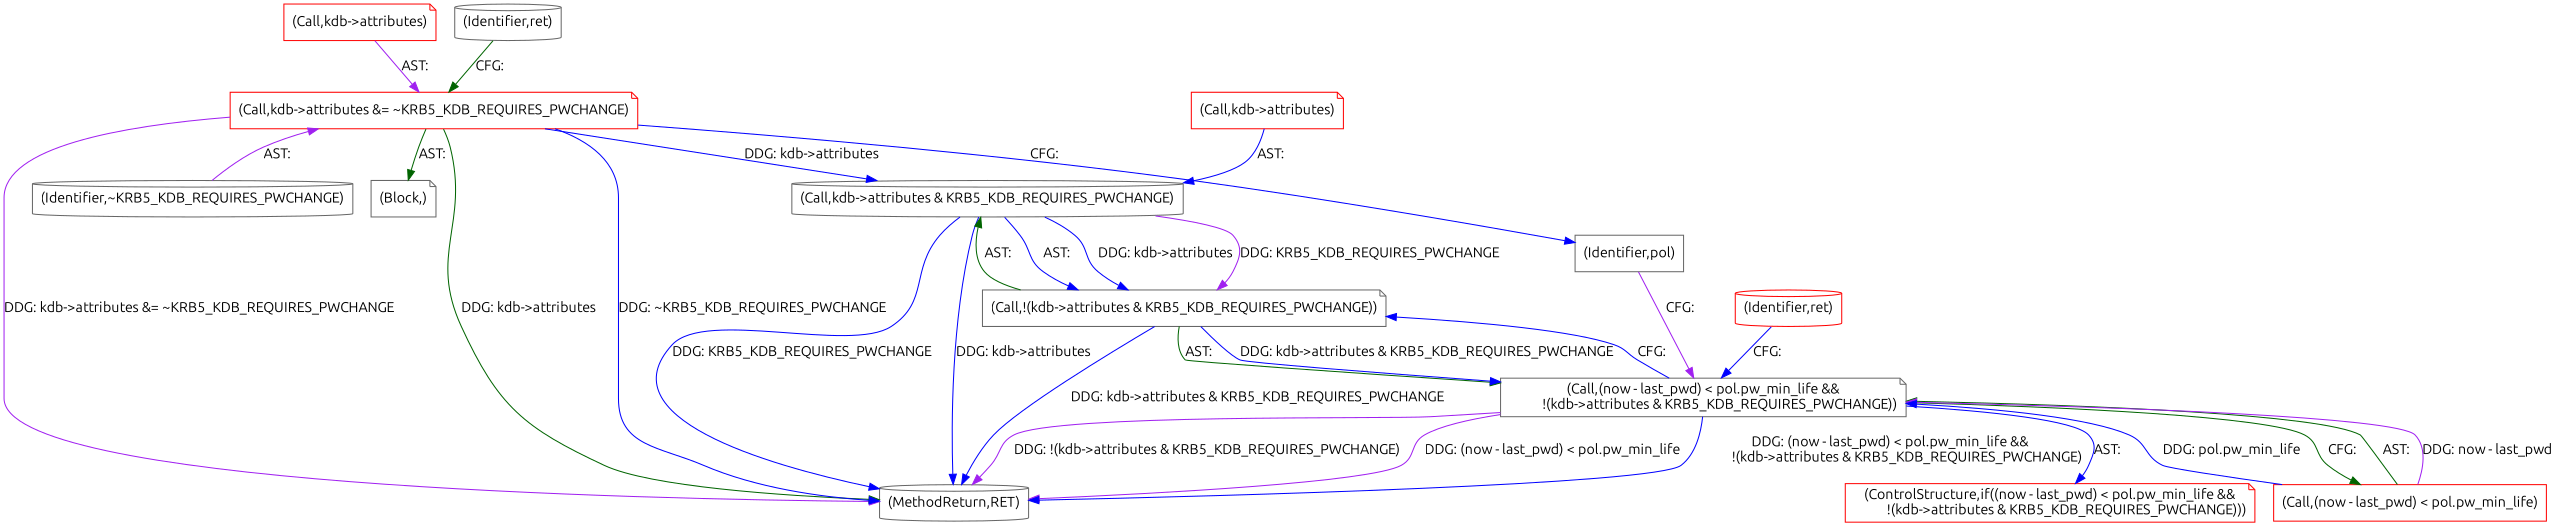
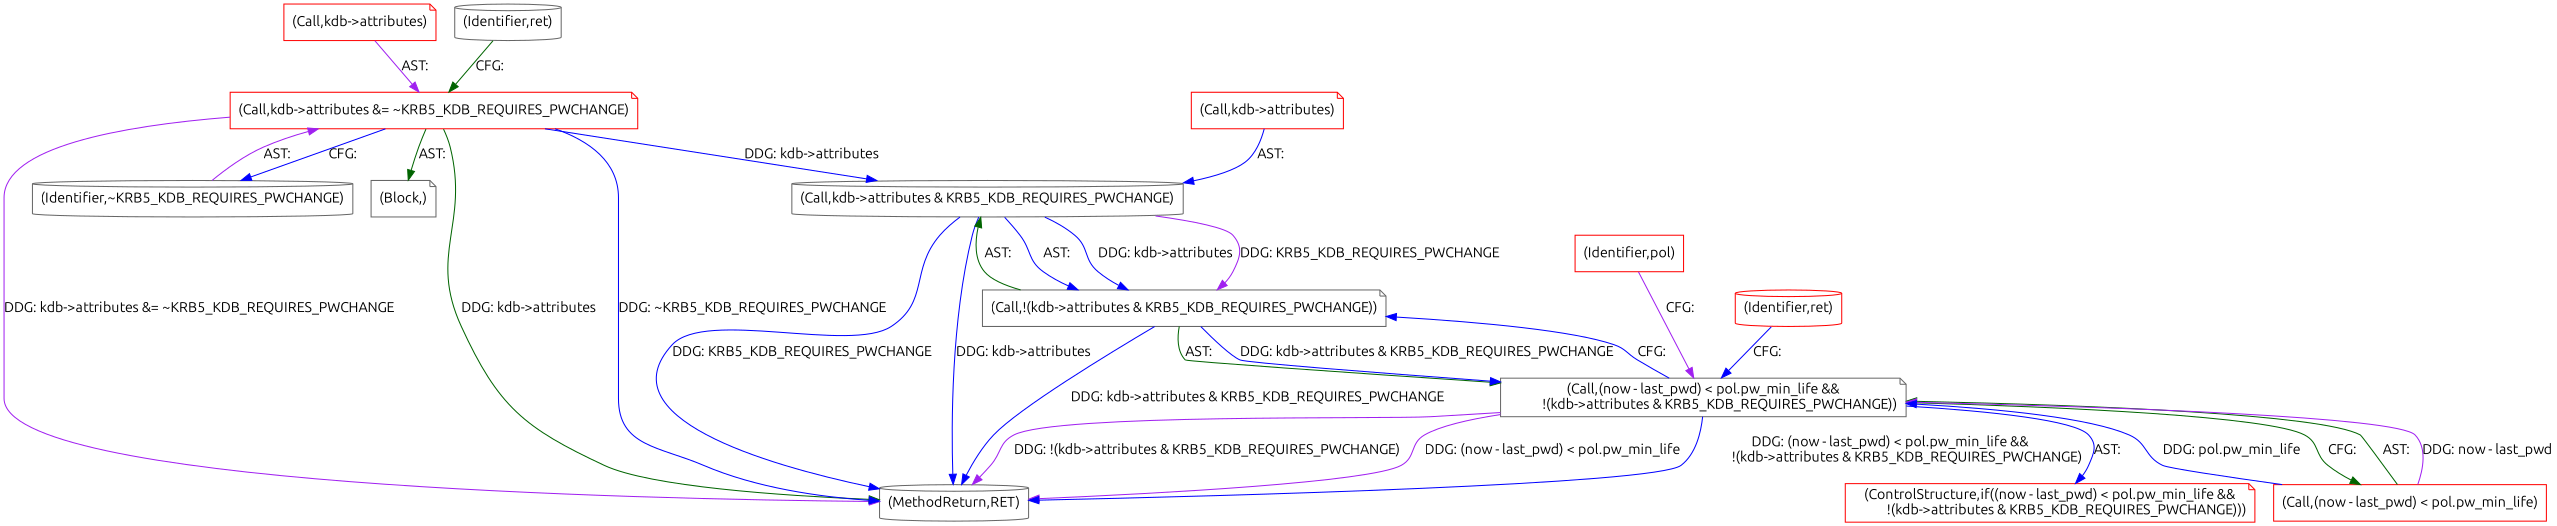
edge "(Call,kdb->attributes &= ~KRB5_KDB_REQUIRES_PWCHANGE)" -> "(Identifier,pol)": now "(Call,kdb->attributes &= ~KRB5_KDB_REQUIRES_PWCHANGE)" -> "(Identifier,~KRB5_KDB_REQUIRES_PWCHANGE)"
node "(Identifier,pol)": color gray40 -> red
